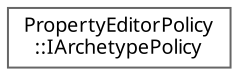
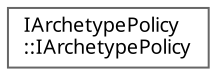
node "PropertyEditorPolicy ::IArchetypePolicy": label "PropertyEditorPolicy ::IArchetypePolicy" -> "IArchetypePolicy ::IArchetypePolicy"
